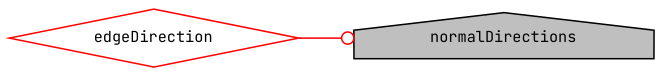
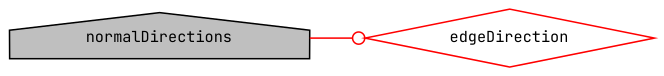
edge "edgeDirection" -> "normalDirections": reversed
